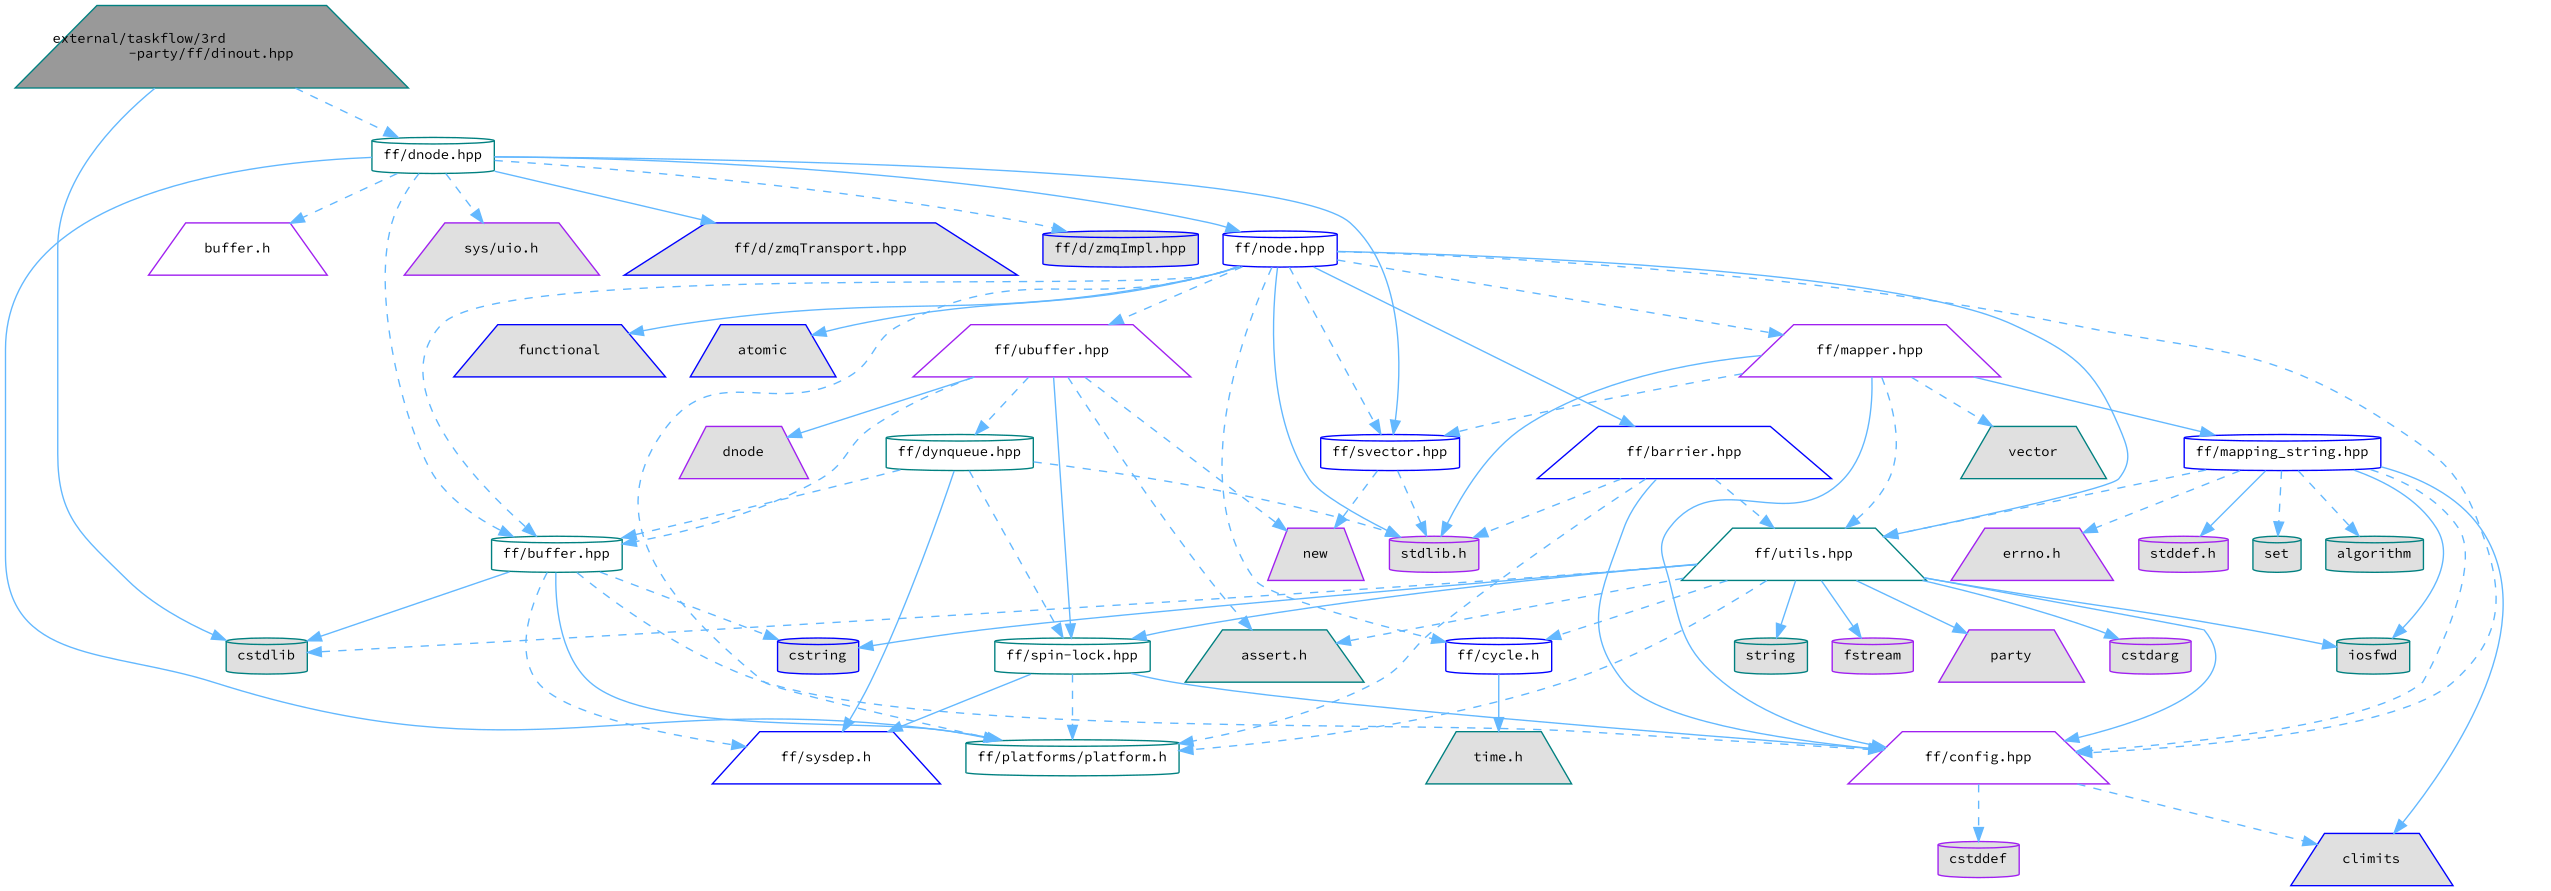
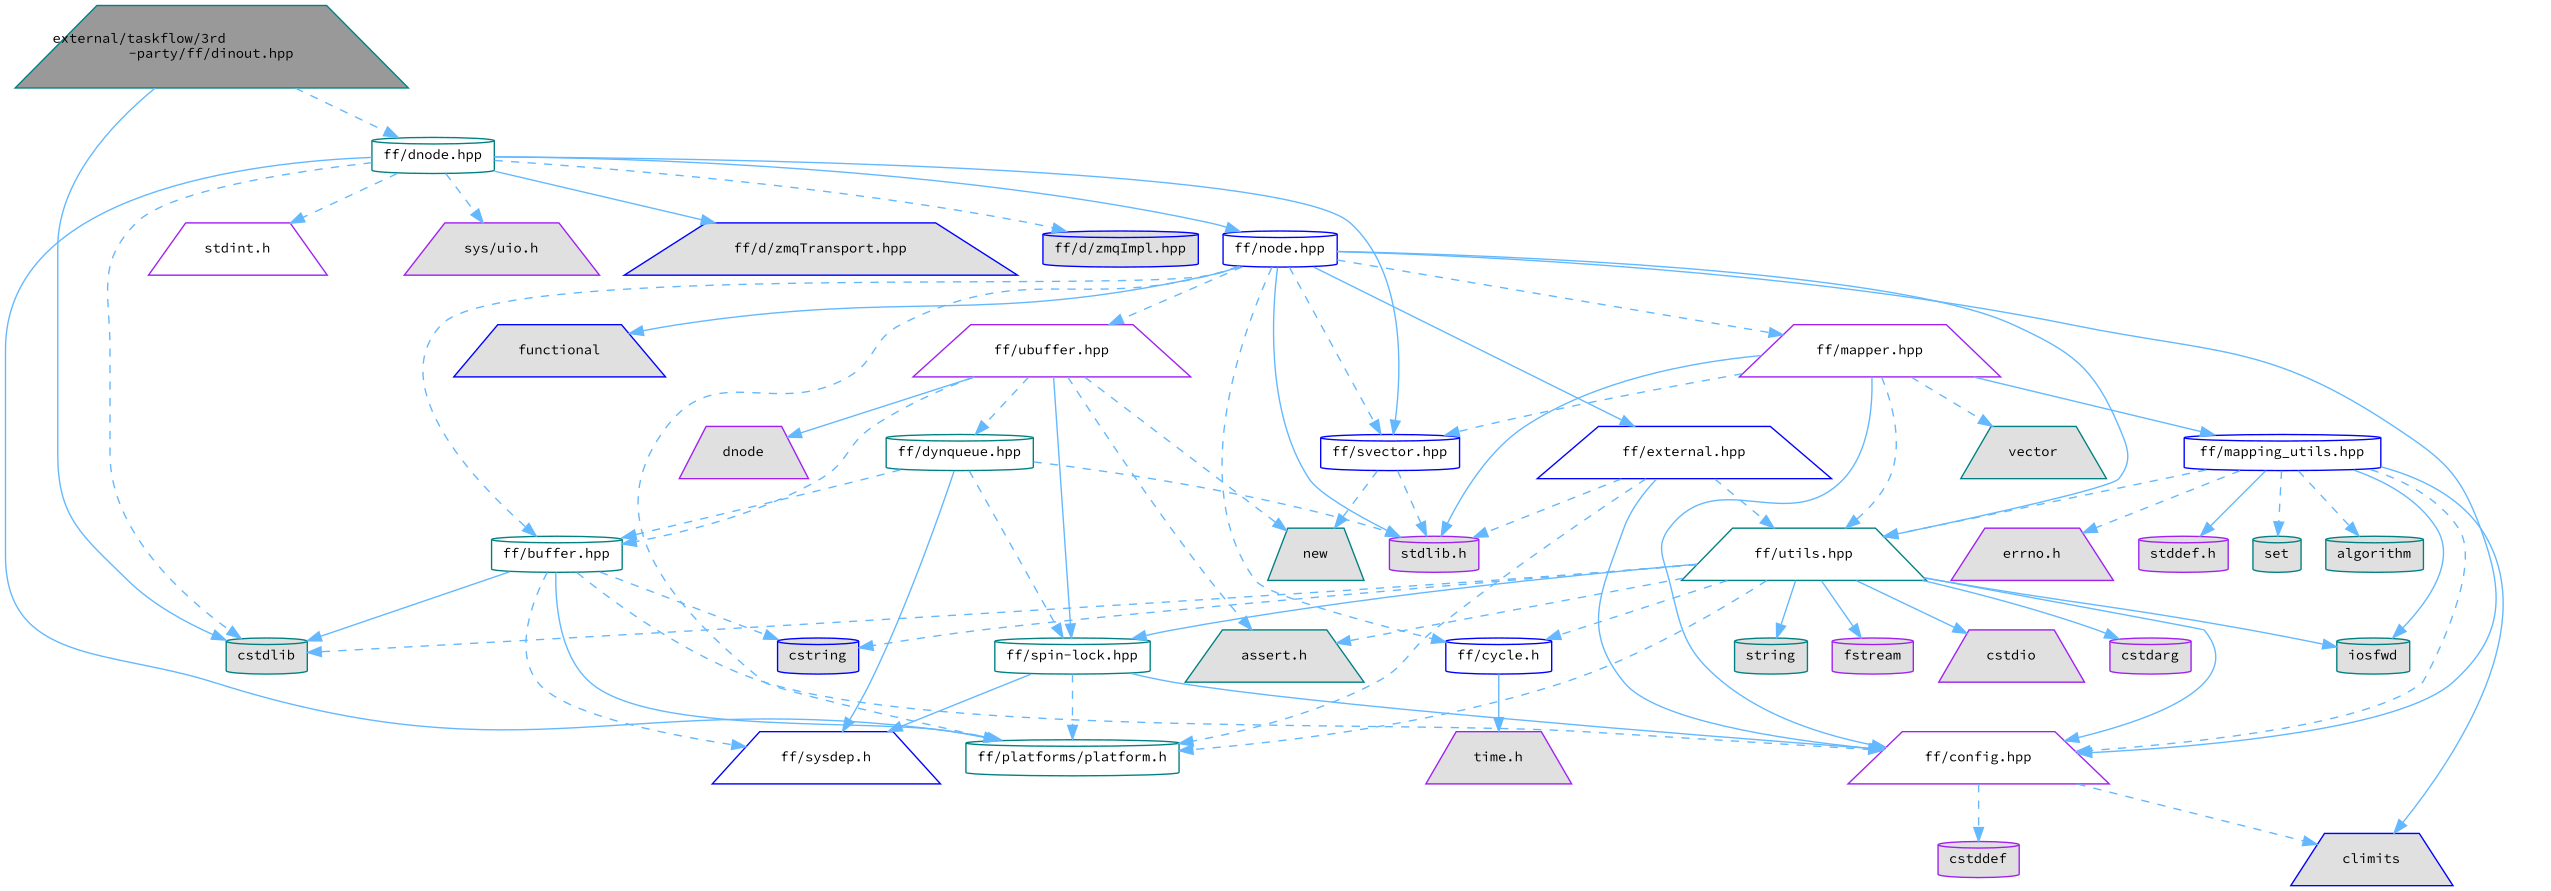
node "buffer.h": label "buffer.h" -> "stdint.h"
edge "ff/node.hpp" -> "ff/config.hpp": style dashed -> solid
node "atomic": removed
edge "ff/dnode.hpp" -> "ff/buffer.hpp": now "ff/dnode.hpp" -> "cstdlib"
node "ff/barrier.hpp": label "ff/barrier.hpp" -> "ff/external.hpp"
node "ff/mapping_string.hpp": label "ff/mapping_string.hpp" -> "ff/mapping_utils.hpp"
node "new": color purple -> teal
edge "ff/utils.hpp" -> "cstring": style solid -> dashed
node "party": label "party" -> "cstdio"
node "time.h": color teal -> purple
